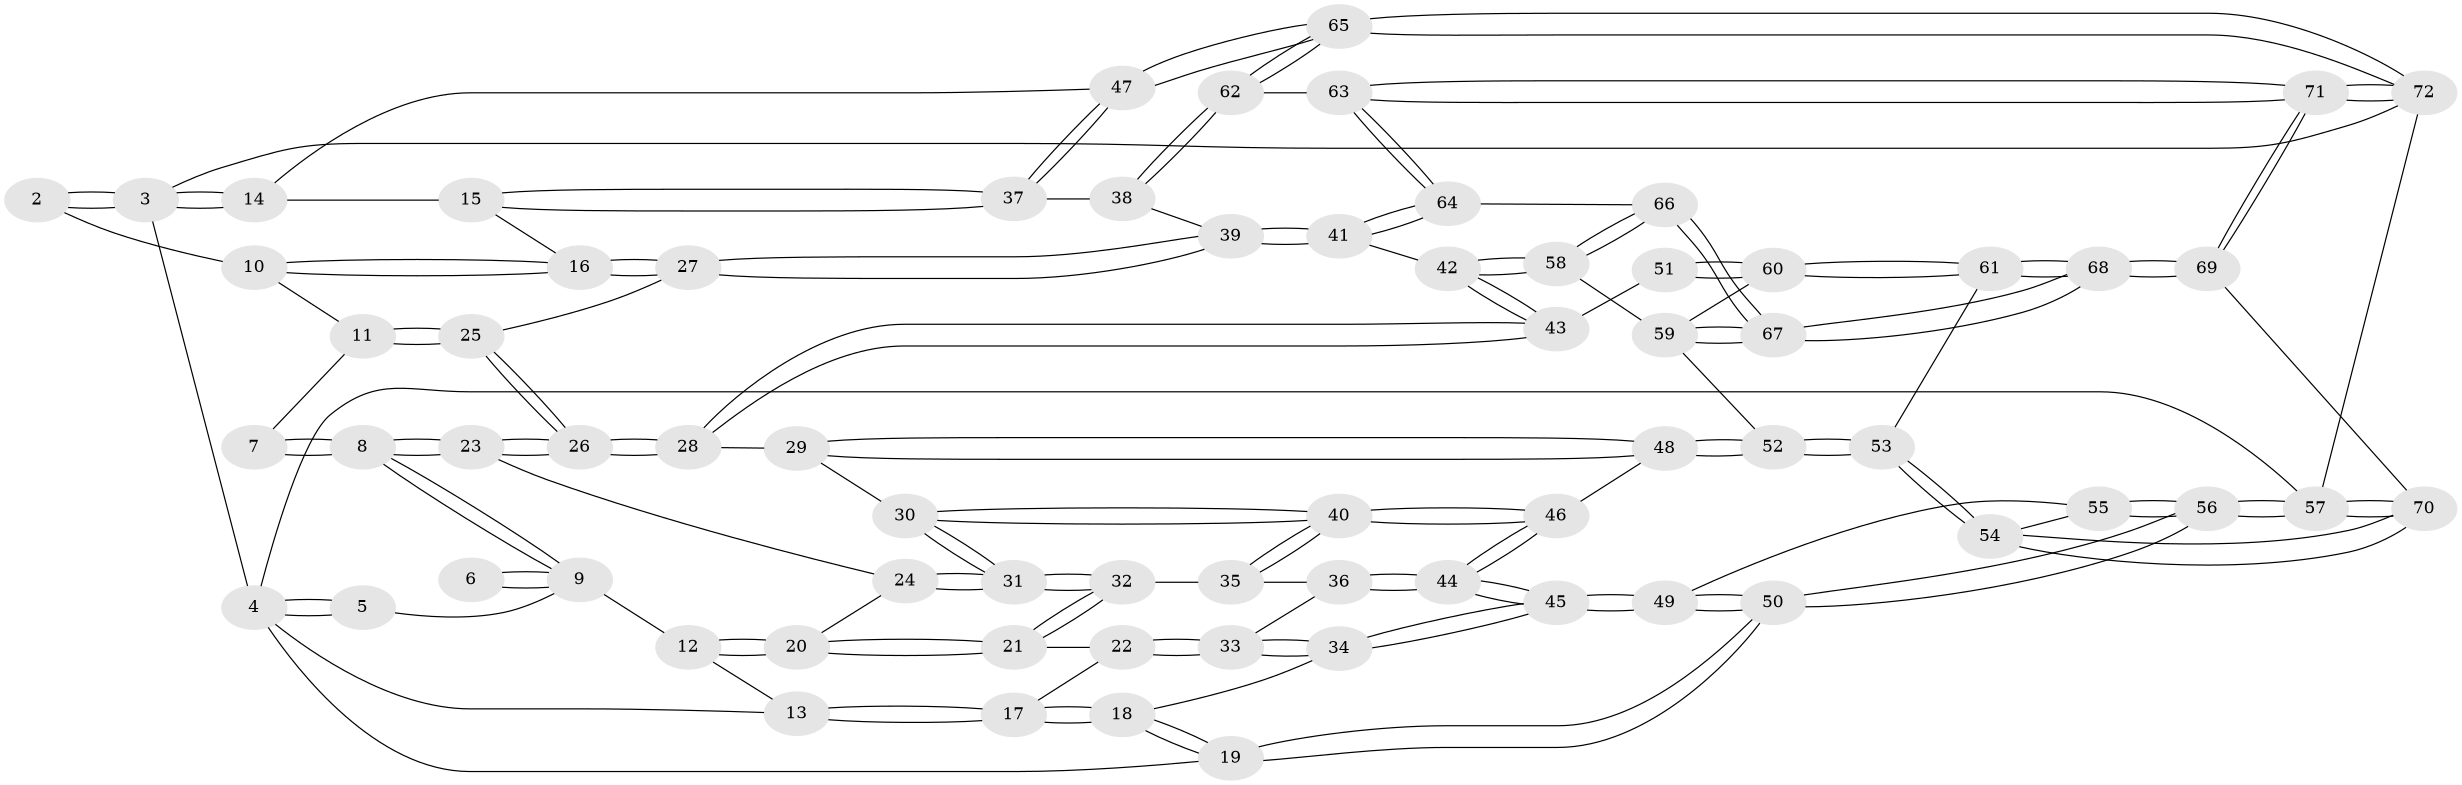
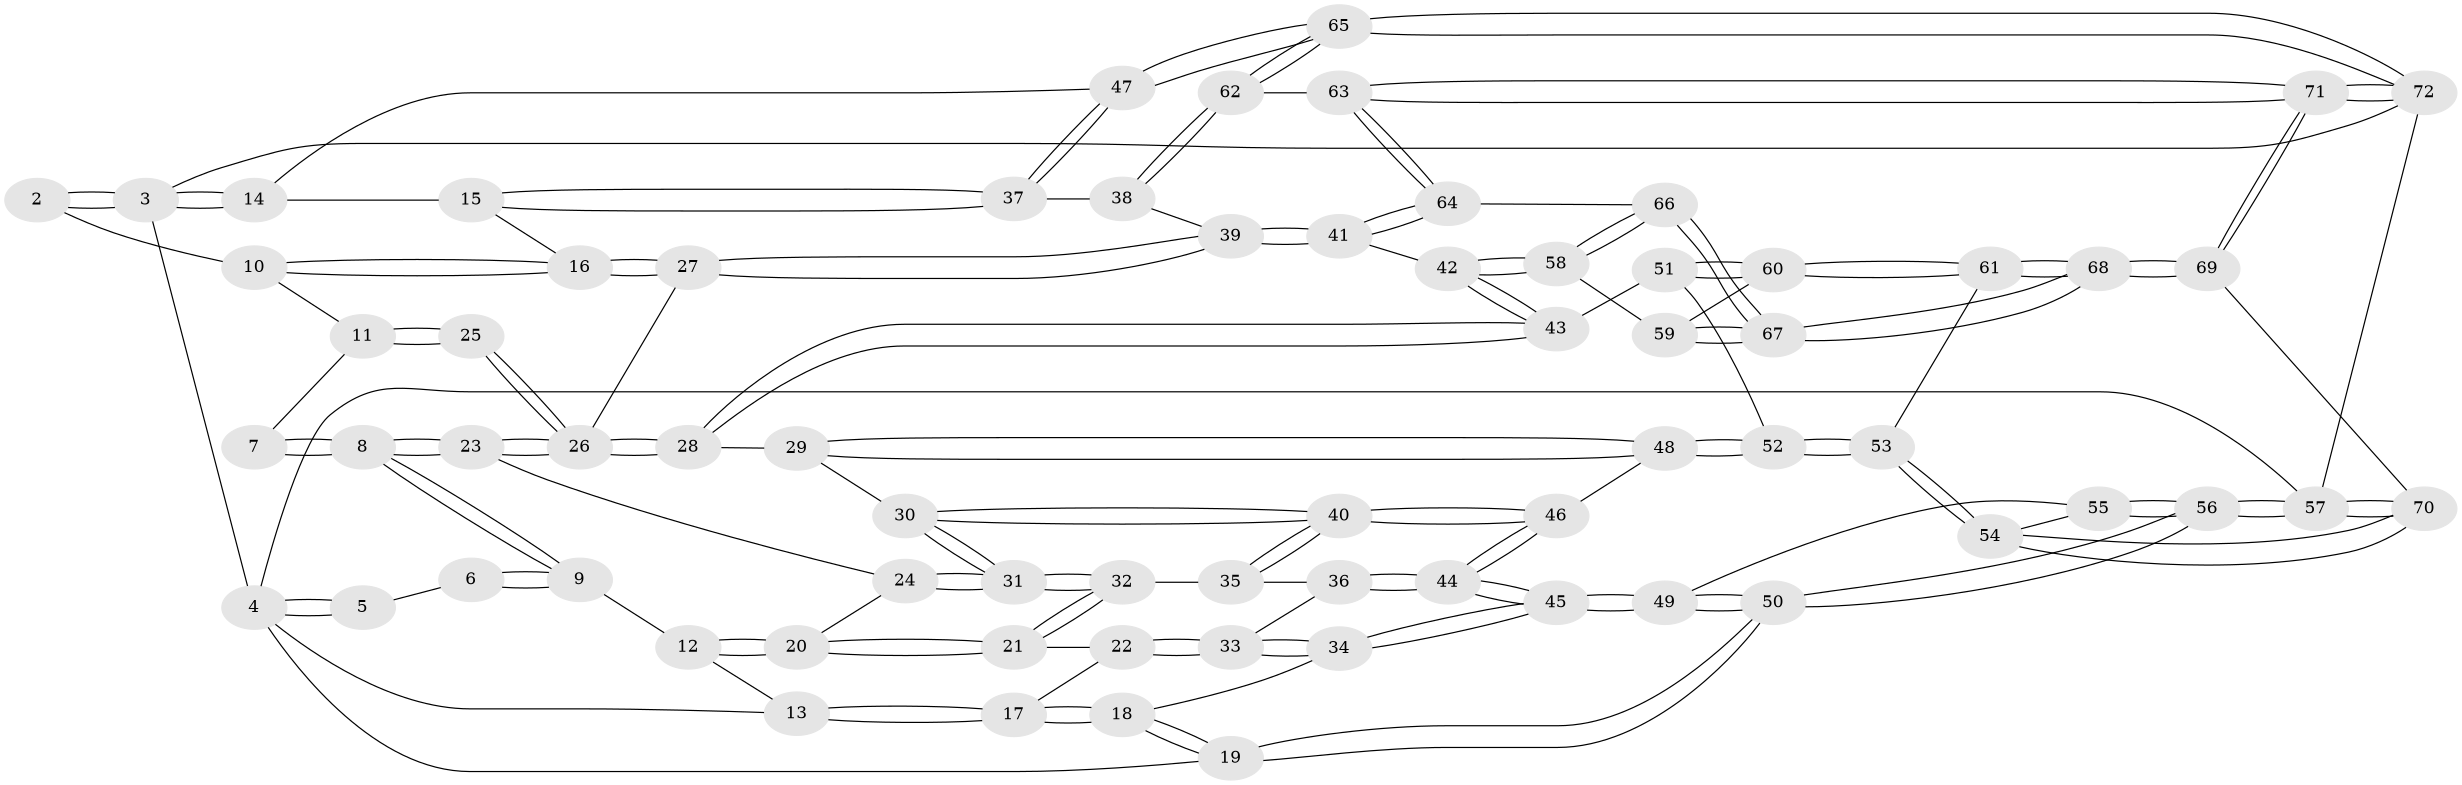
edge "27" -- "25": now "27" -- "26"
edge "59" -- "52": now "51" -- "52"
edge "9" -- "5": now "6" -- "5"
